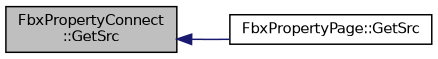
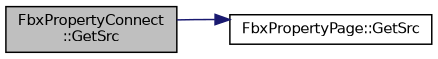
edge "FbxPropertyPage::GetSrc" -> "FbxPropertyConnect ::GetSrc": reversed
